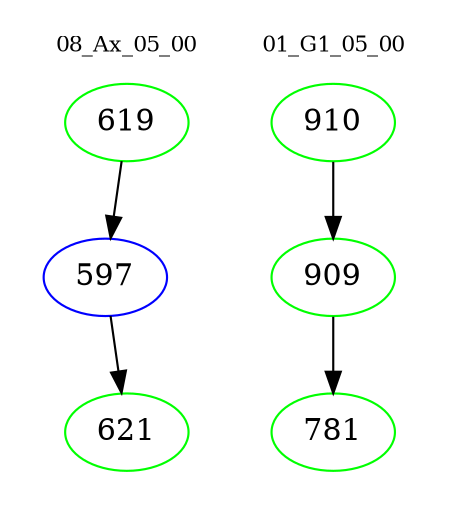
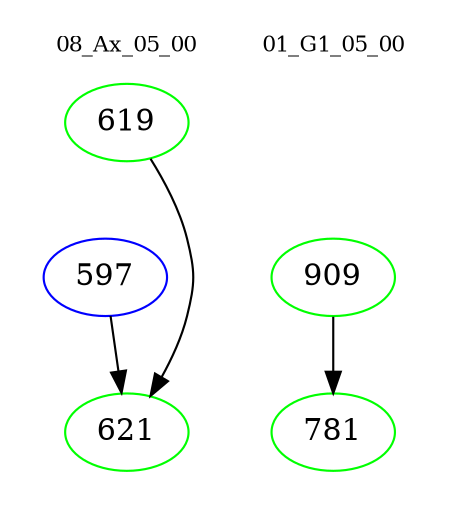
node "910": removed
edge "619" -> "597": now "619" -> "621"
